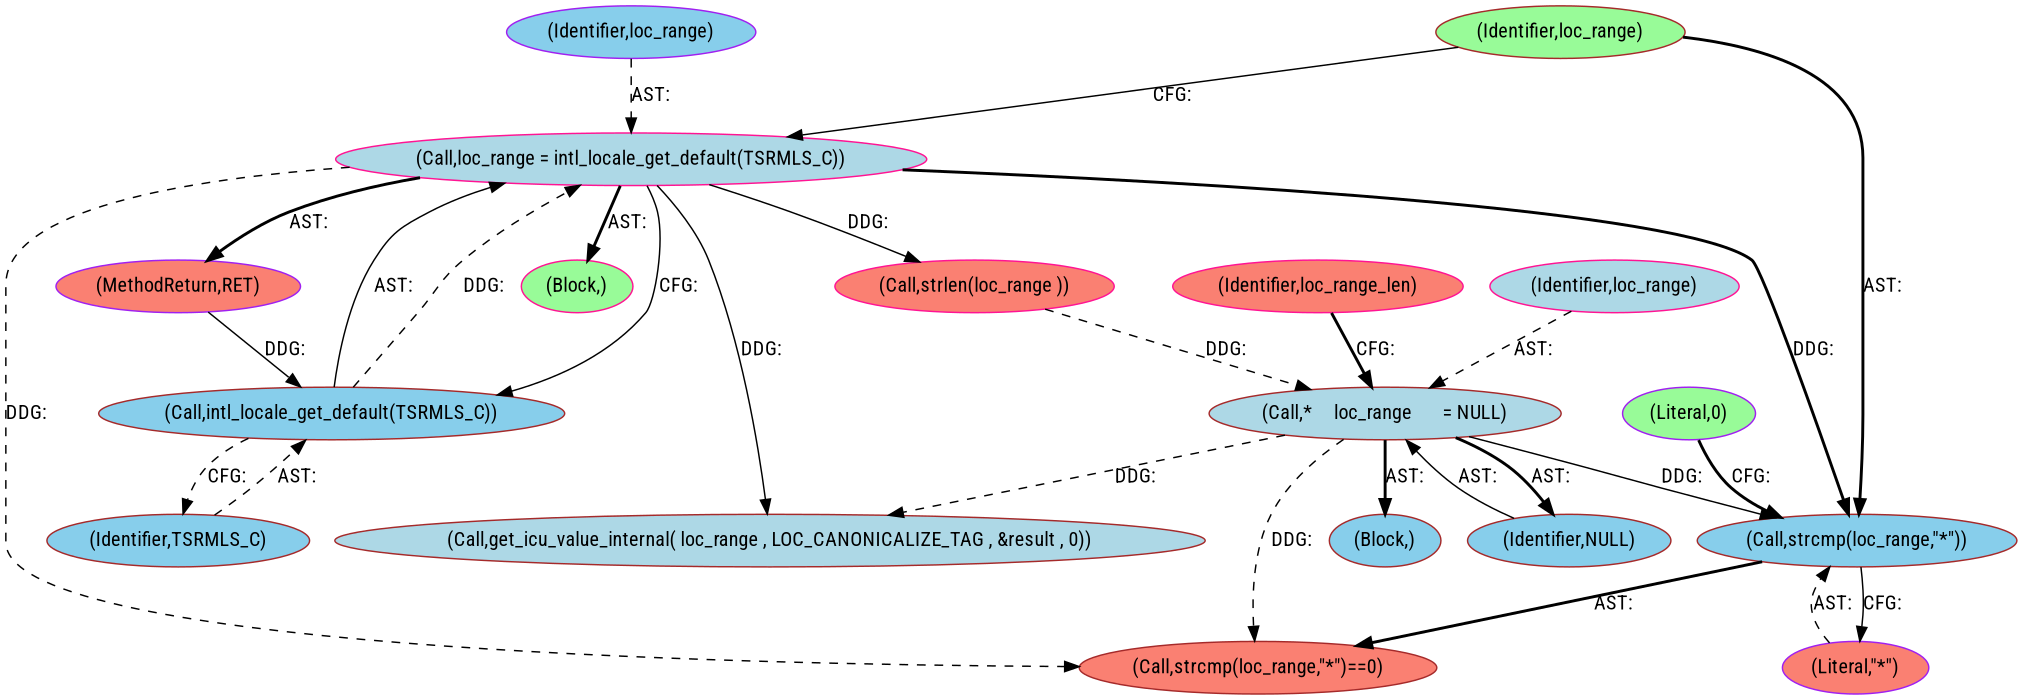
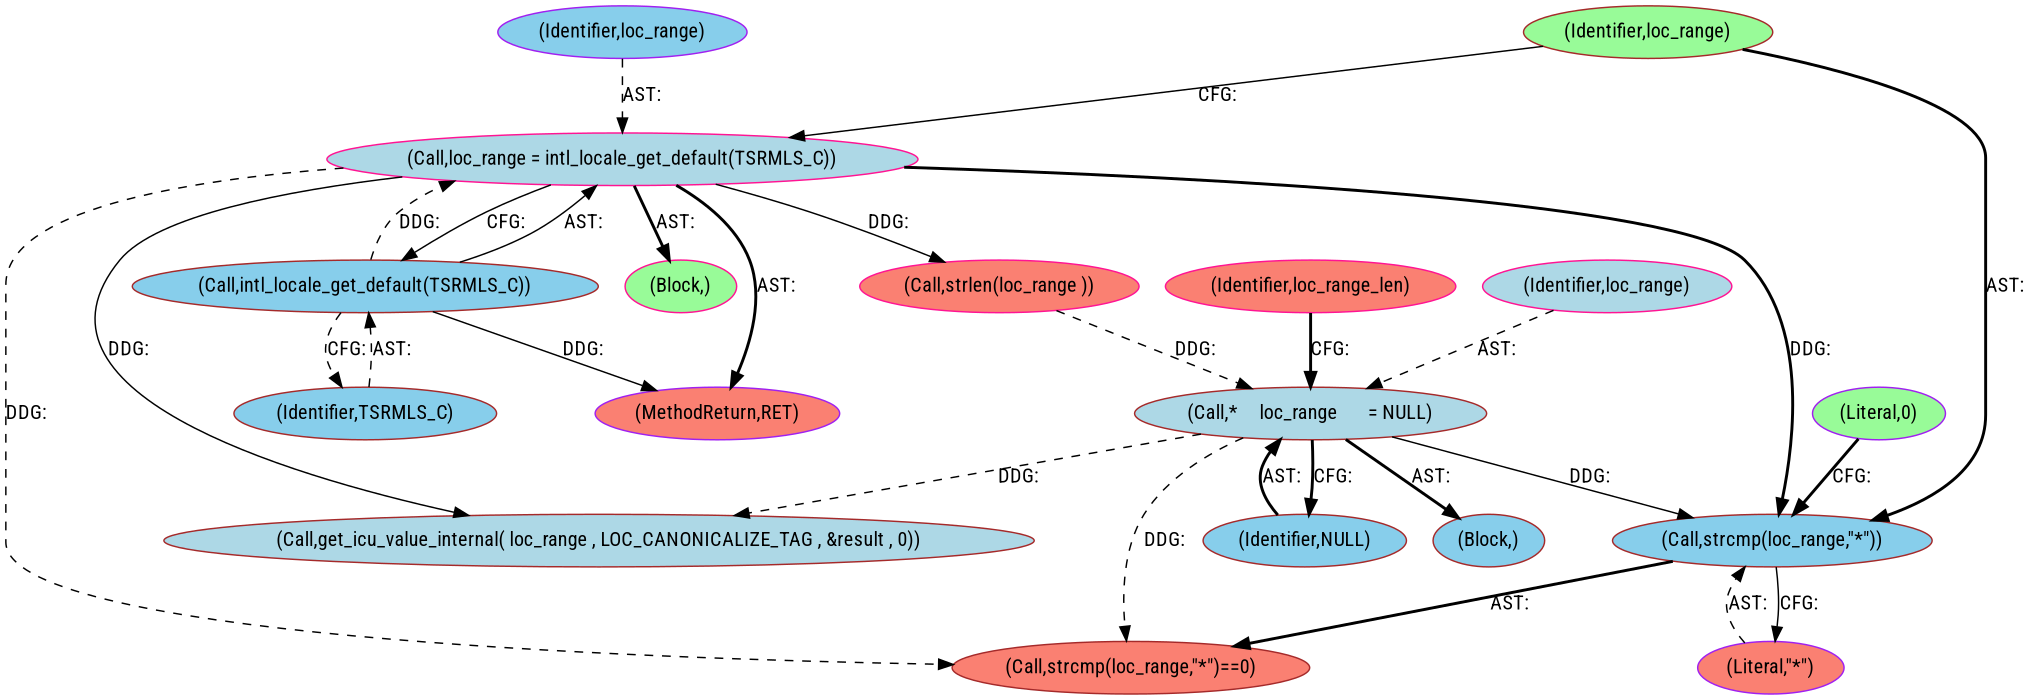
edge "(MethodReturn,RET)" -> "(Call,intl_locale_get_default(TSRMLS_C))": reversed
edge "(Call,*     loc_range       = NULL)" -> "(Identifier,NULL)": label "AST: " -> "CFG: "
edge "(Identifier,NULL)" -> "(Call,*     loc_range       = NULL)": style solid -> bold
